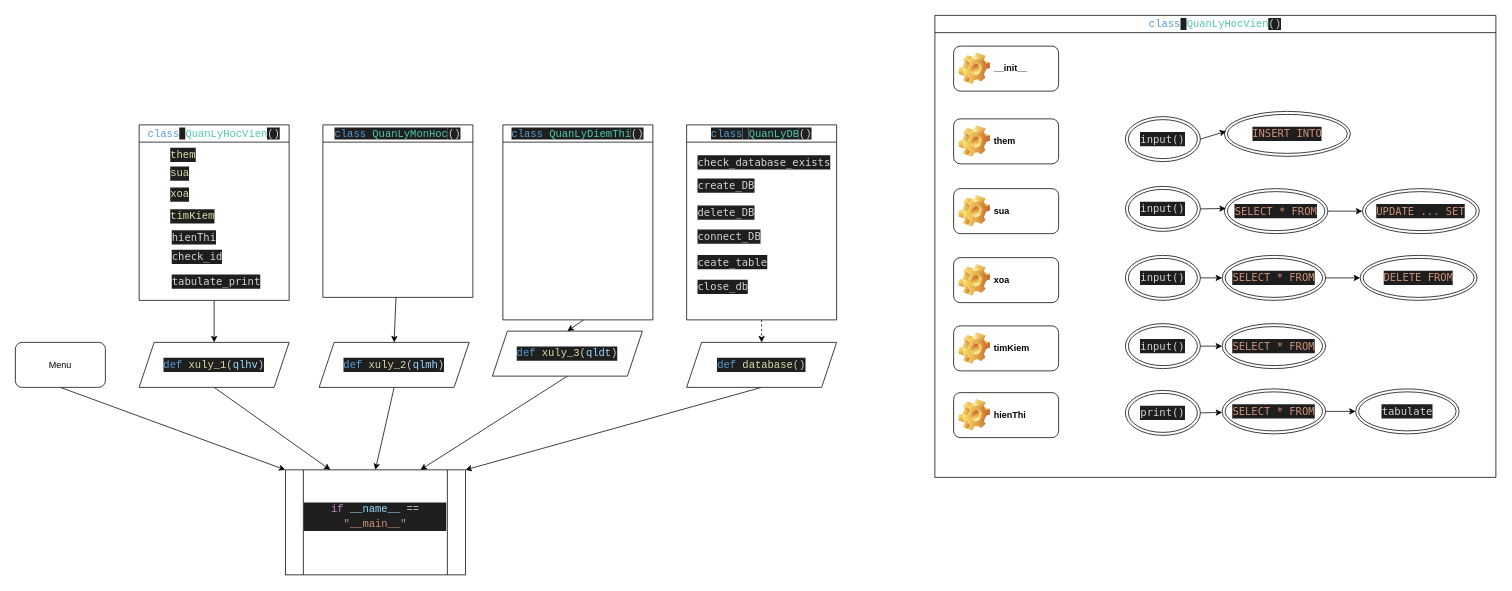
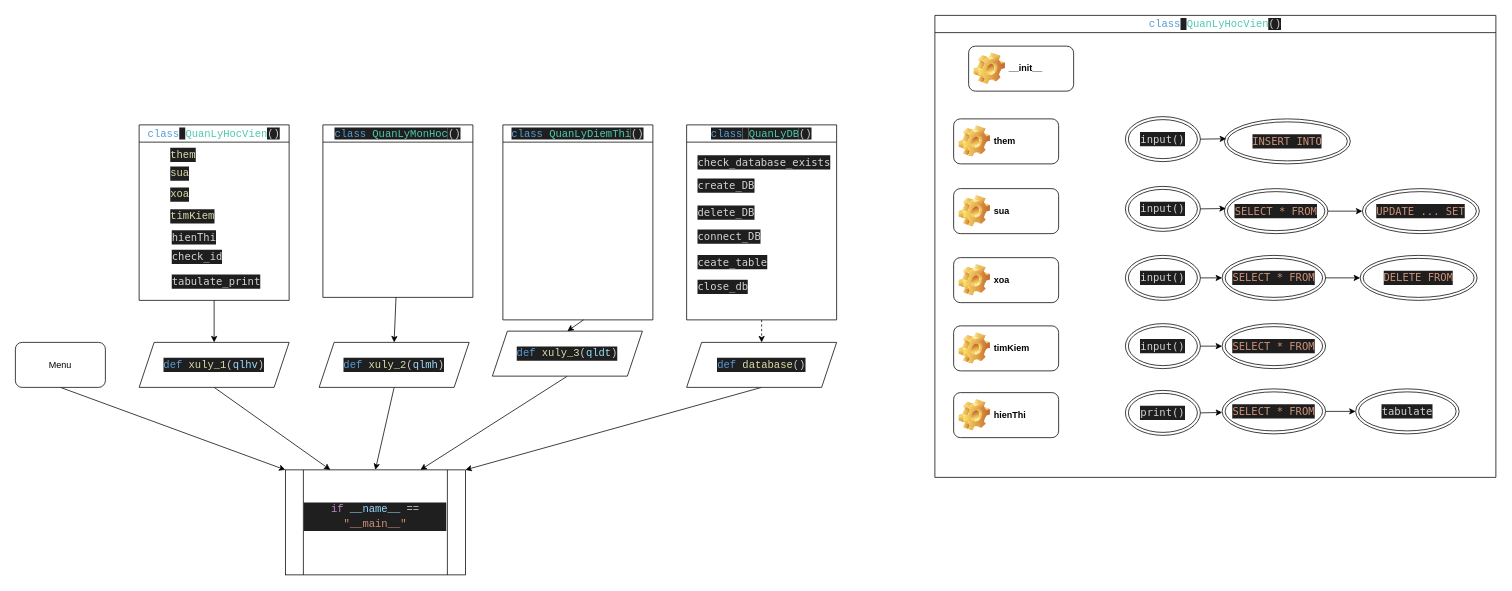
node "__init__": moved (1006, 69) -> (1021, 69)
node "INSERT INTO": moved (1287, 134) -> (1287, 141)
